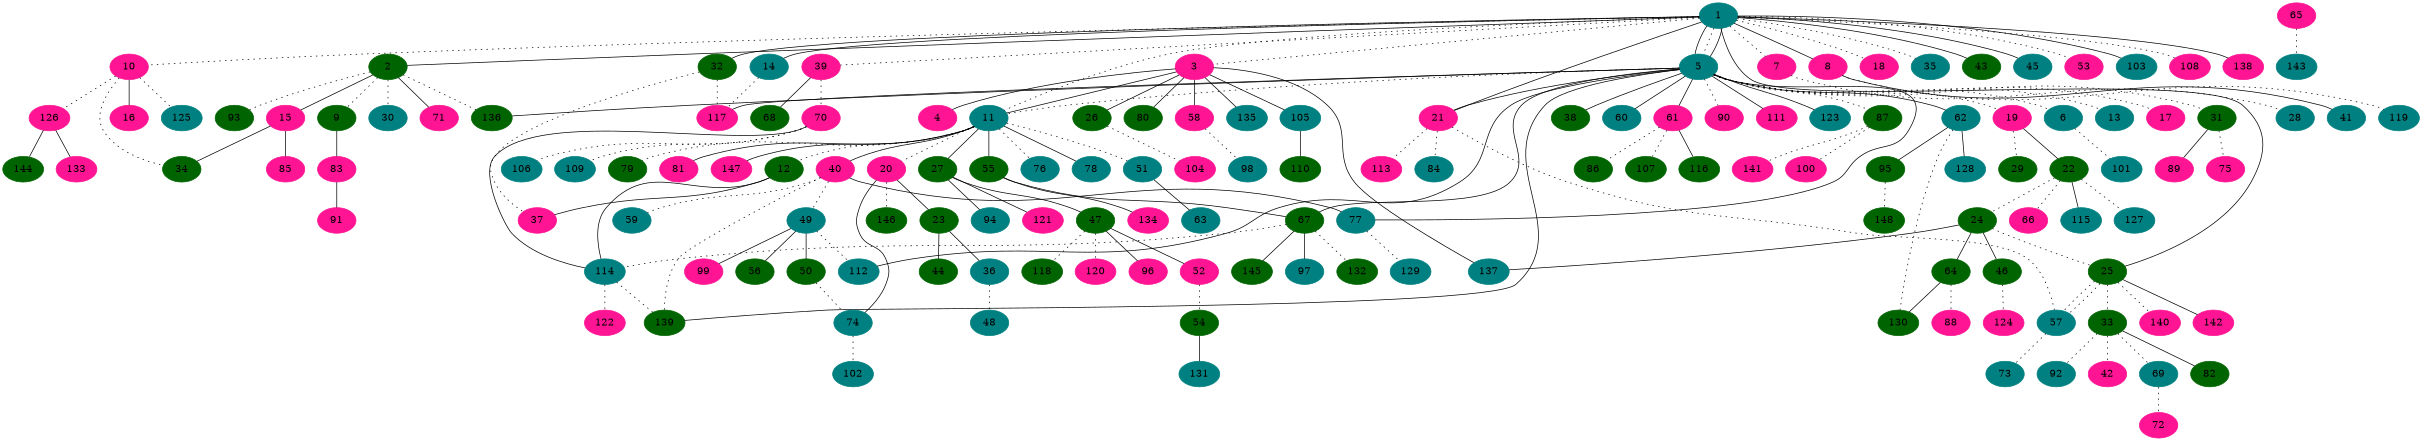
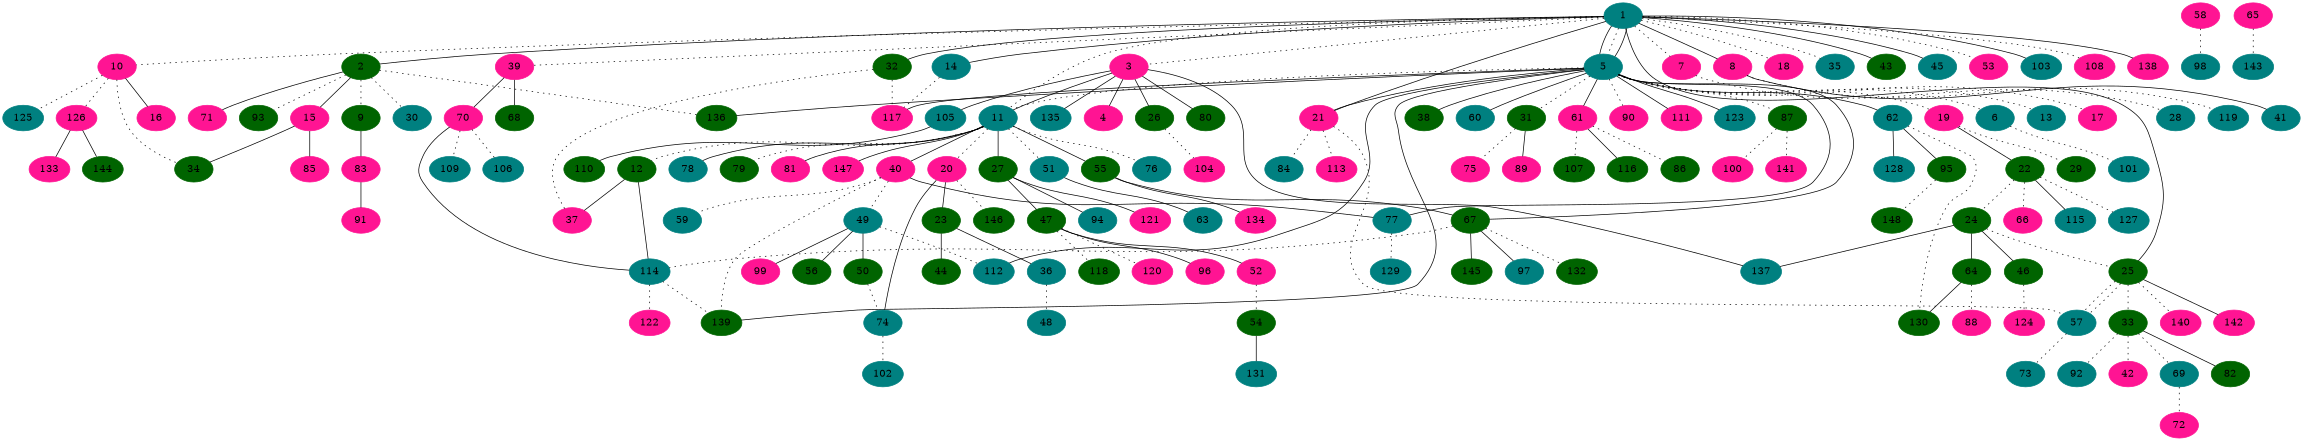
edge "3" -- "58": removed
edge "39" -- "70": style dotted -> solid
